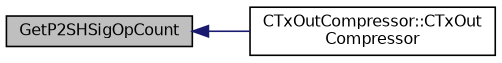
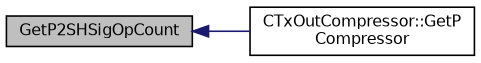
node "CTxOutCompressor::CTxOut Compressor": label "CTxOutCompressor::CTxOut Compressor" -> "CTxOutCompressor::GetP Compressor"
